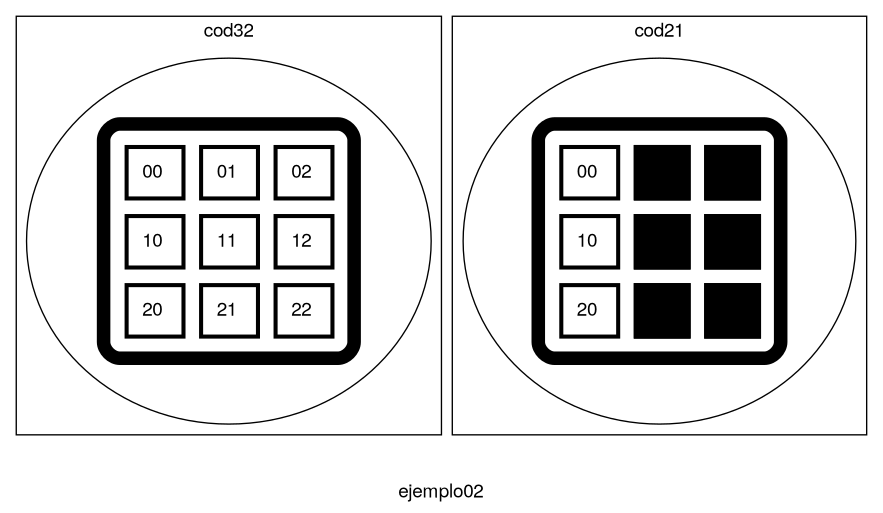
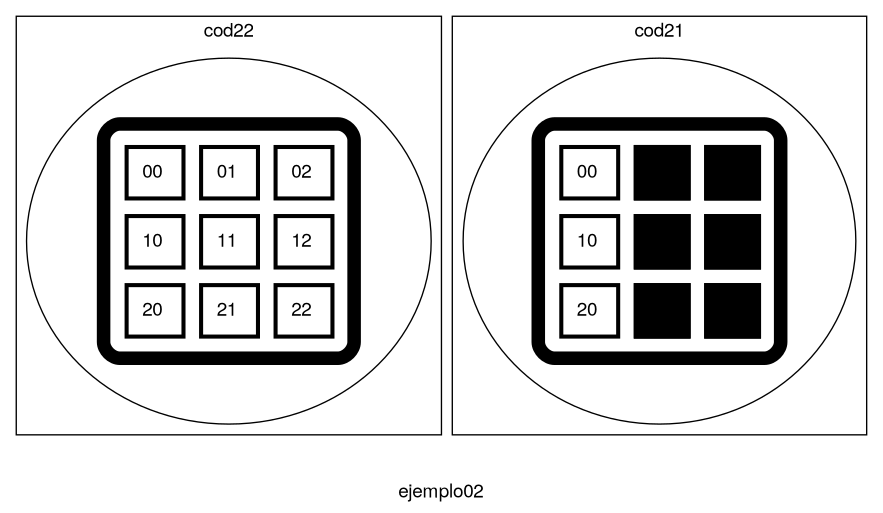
cluster "cod32": label "cod32" -> "cod22"
